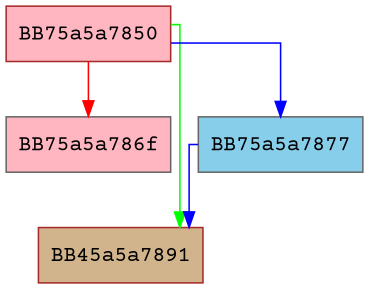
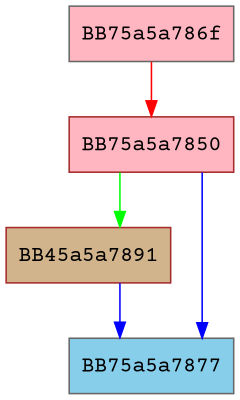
edge "BB75a5a7850" -> "BB75a5a786f": reversed
edge "BB75a5a7877" -> "BB45a5a7891": reversed
